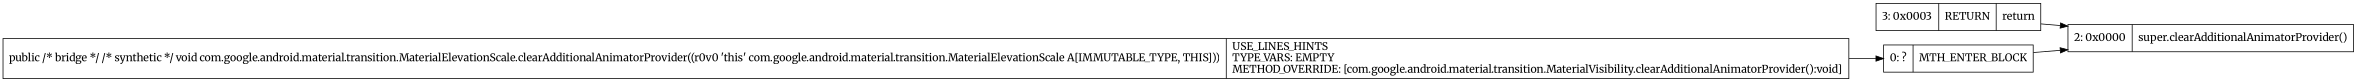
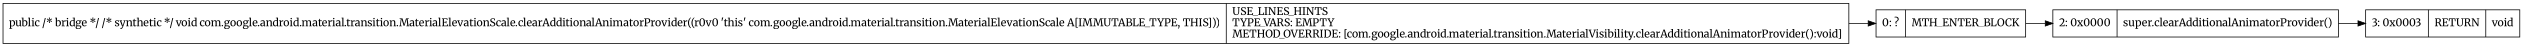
node "3: 0x0003": text "return" -> "void"
edge "3: 0x0003" -> "2: 0x0000": reversed
